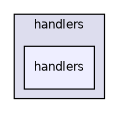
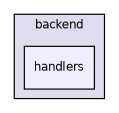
cluster "handlers": label "handlers" -> "backend"
